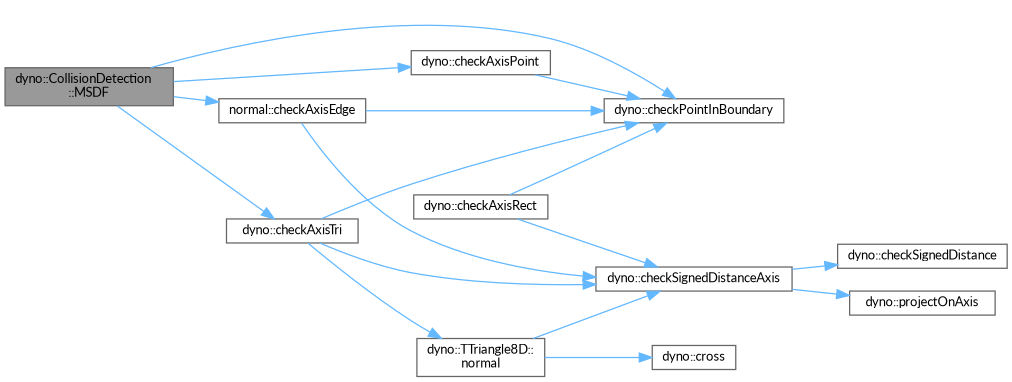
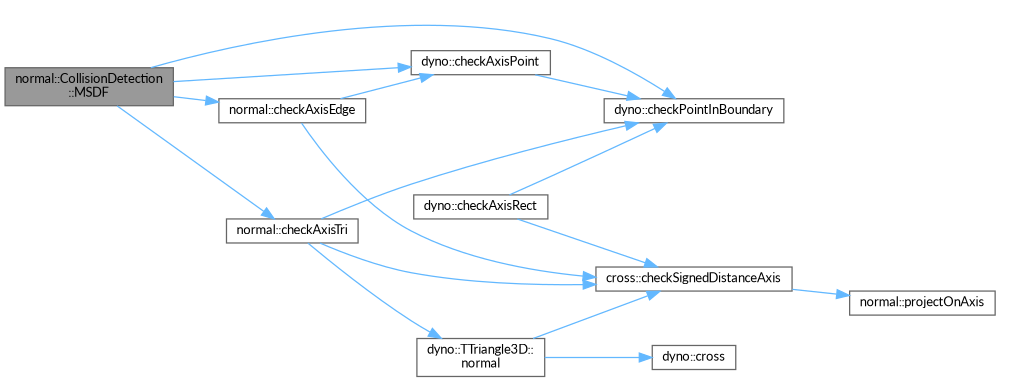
node "dyno::CollisionDetection ::MSDF": label "dyno::CollisionDetection ::MSDF" -> "normal::CollisionDetection ::MSDF"
edge "normal::checkAxisEdge" -> "dyno::checkPointInBoundary": now "normal::checkAxisEdge" -> "dyno::checkAxisPoint"
node "dyno::checkAxisTri": label "dyno::checkAxisTri" -> "normal::checkAxisTri"
node "dyno::checkSignedDistance": removed
node "dyno::checkSignedDistanceAxis": label "dyno::checkSignedDistanceAxis" -> "cross::checkSignedDistanceAxis"
node "dyno::projectOnAxis": label "dyno::projectOnAxis" -> "normal::projectOnAxis"
node "dyno::TTriangle8D:: normal": label "dyno::TTriangle8D:: normal" -> "dyno::TTriangle3D:: normal"
